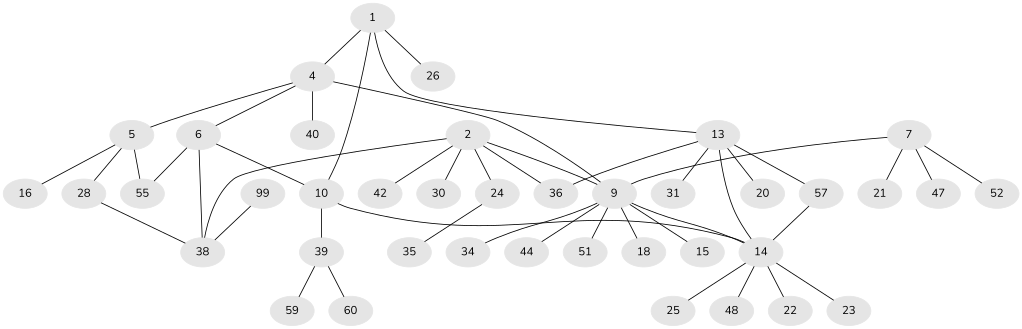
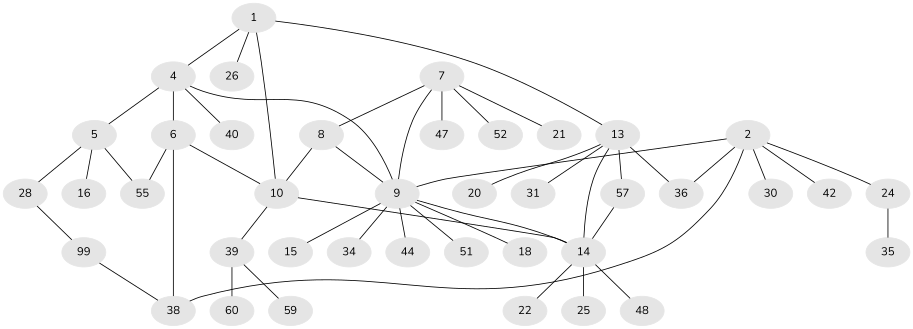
node "8": added
edge "28" -- "38": now "28" -- "99"
node "23": removed
